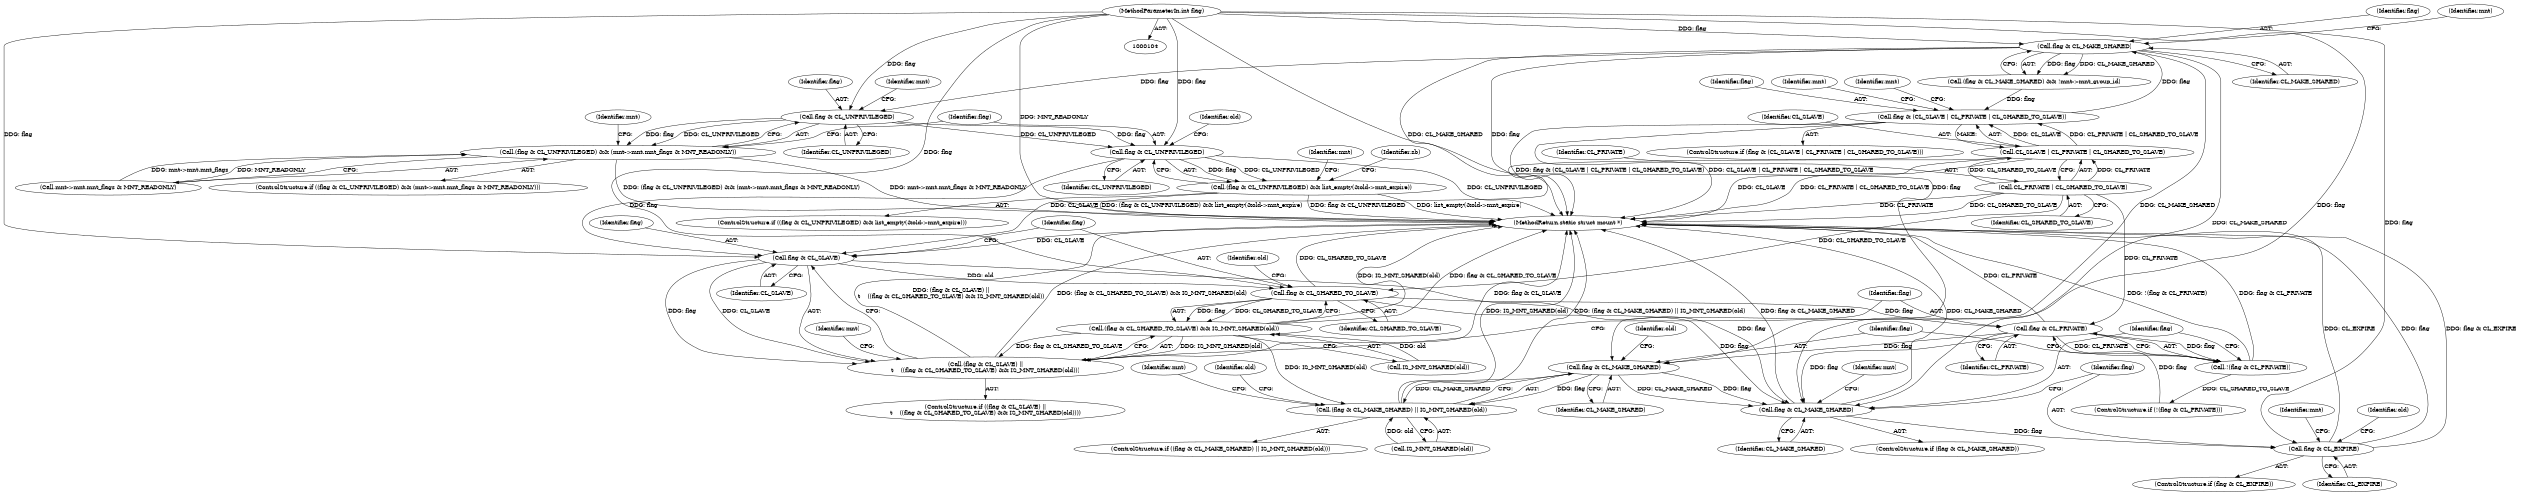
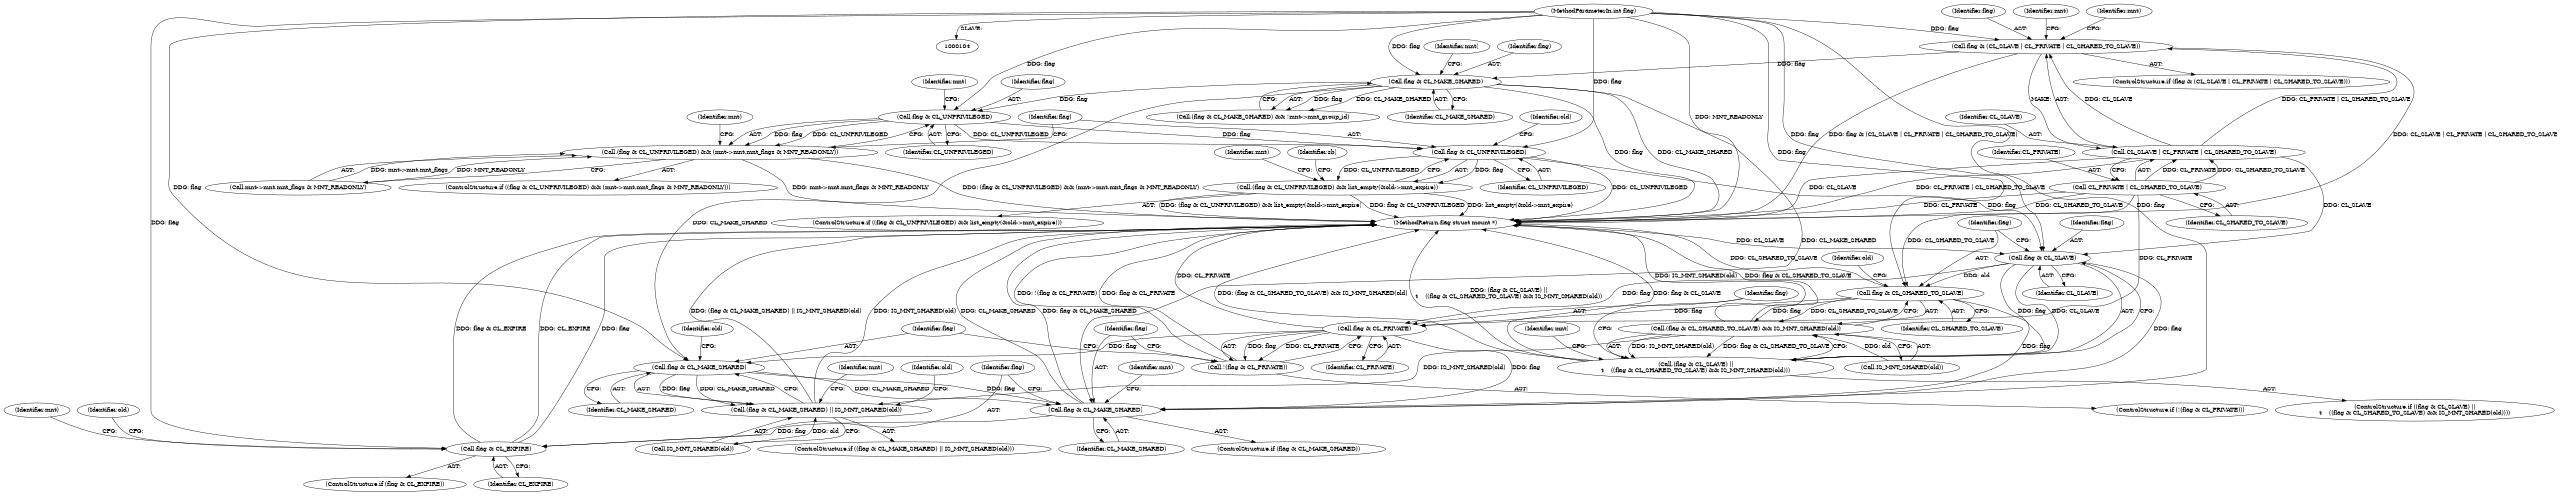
edge "(MethodParameterIn,int flag)" -> "1000104": label "AST: " -> "SLAVE: "
edge "(Call,(flag & CL_MAKE_SHARED) && !mnt->mnt_group_id)" -> "(Call,flag & (CL_SLAVE | CL_PRIVATE | CL_SHARED_TO_SLAVE))": now "(MethodParameterIn,int flag)" -> "(Call,flag & (CL_SLAVE | CL_PRIVATE | CL_SHARED_TO_SLAVE))"
node "(MethodReturn,static struct mount *)": label "(MethodReturn,static struct mount *)" -> "(MethodReturn,flag struct mount *)"
edge "(ControlStructure,if (!(flag & CL_PRIVATE)))" -> "(Call,flag & CL_PRIVATE)": now "(Call,flag & CL_SLAVE)" -> "(Call,flag & CL_PRIVATE)"
edge "(Call,!(flag & CL_PRIVATE))" -> "(ControlStructure,if (!(flag & CL_PRIVATE)))": label "DDG: CL_SHARED_TO_SLAVE" -> "AST: "
